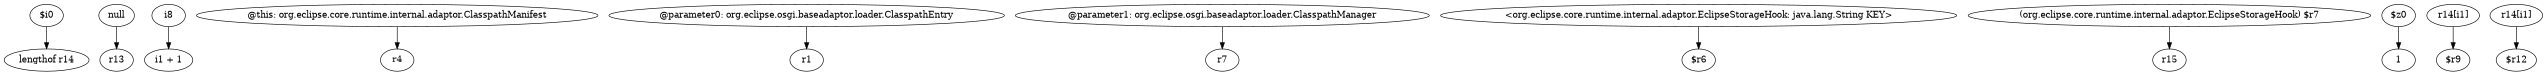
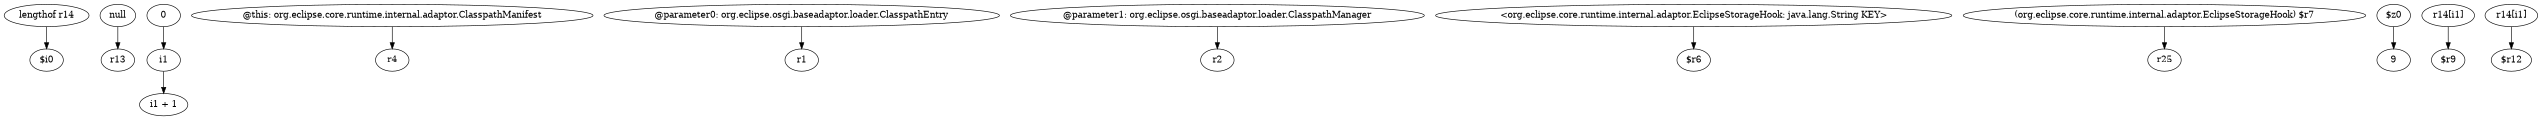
node "0": added
node "i8": label "i8" -> "i1"
edge "$i0" -> "lengthof r14": reversed
node "r7": label "r7" -> "r2"
node "r15": label "r15" -> "r25"
node "1": label "1" -> "9"
